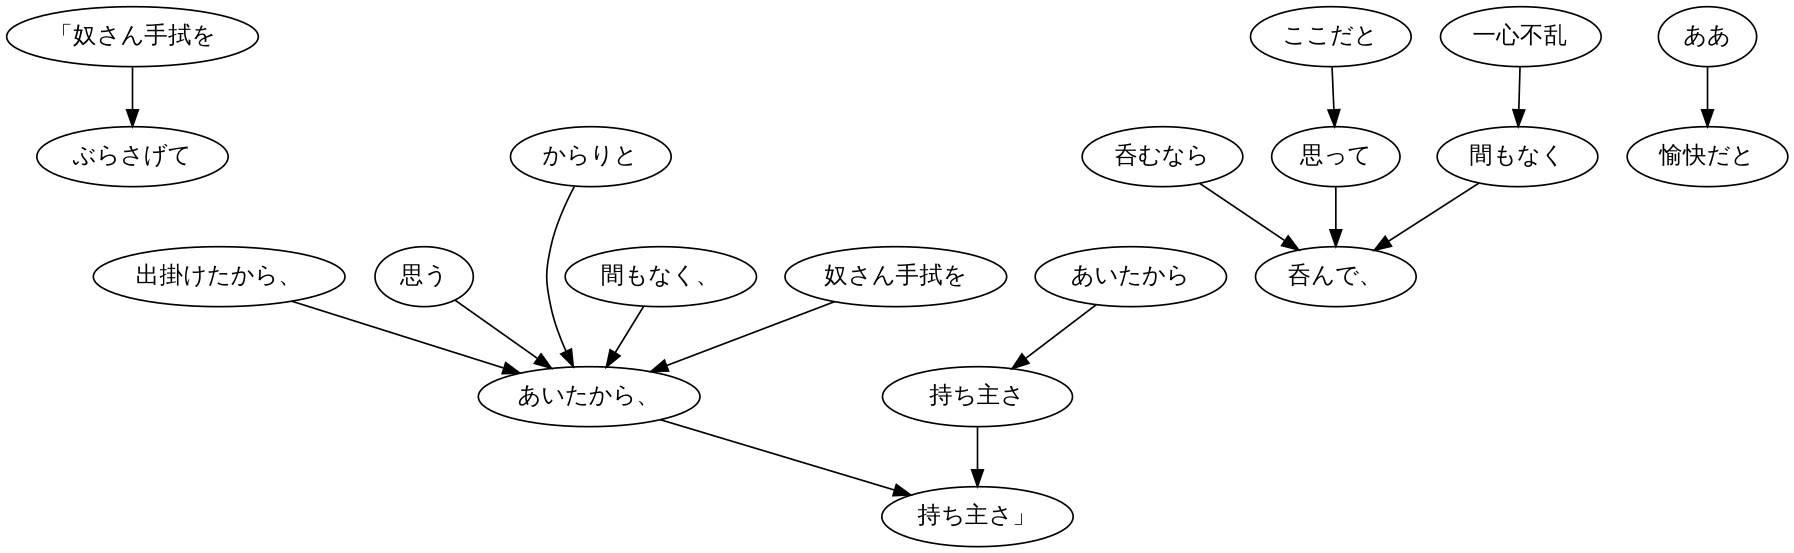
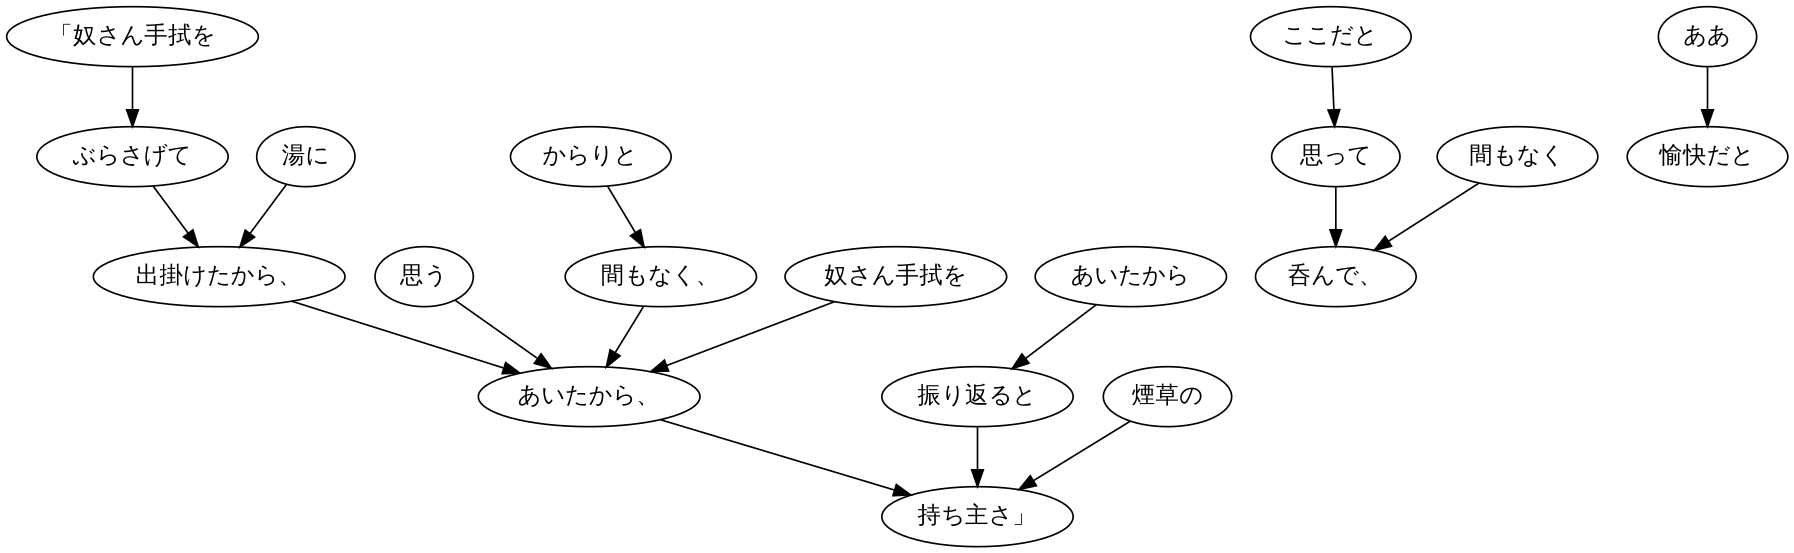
node "一心不乱": removed
node "湯に": added
node "呑むなら": removed
edge "ぶらさげて" -> "出掛けたから、": added
edge "からりと" -> "あいたから、": now "からりと" -> "間もなく、"
node "持ち主さ": label "持ち主さ" -> "振り返ると"
node "煙草の": added
